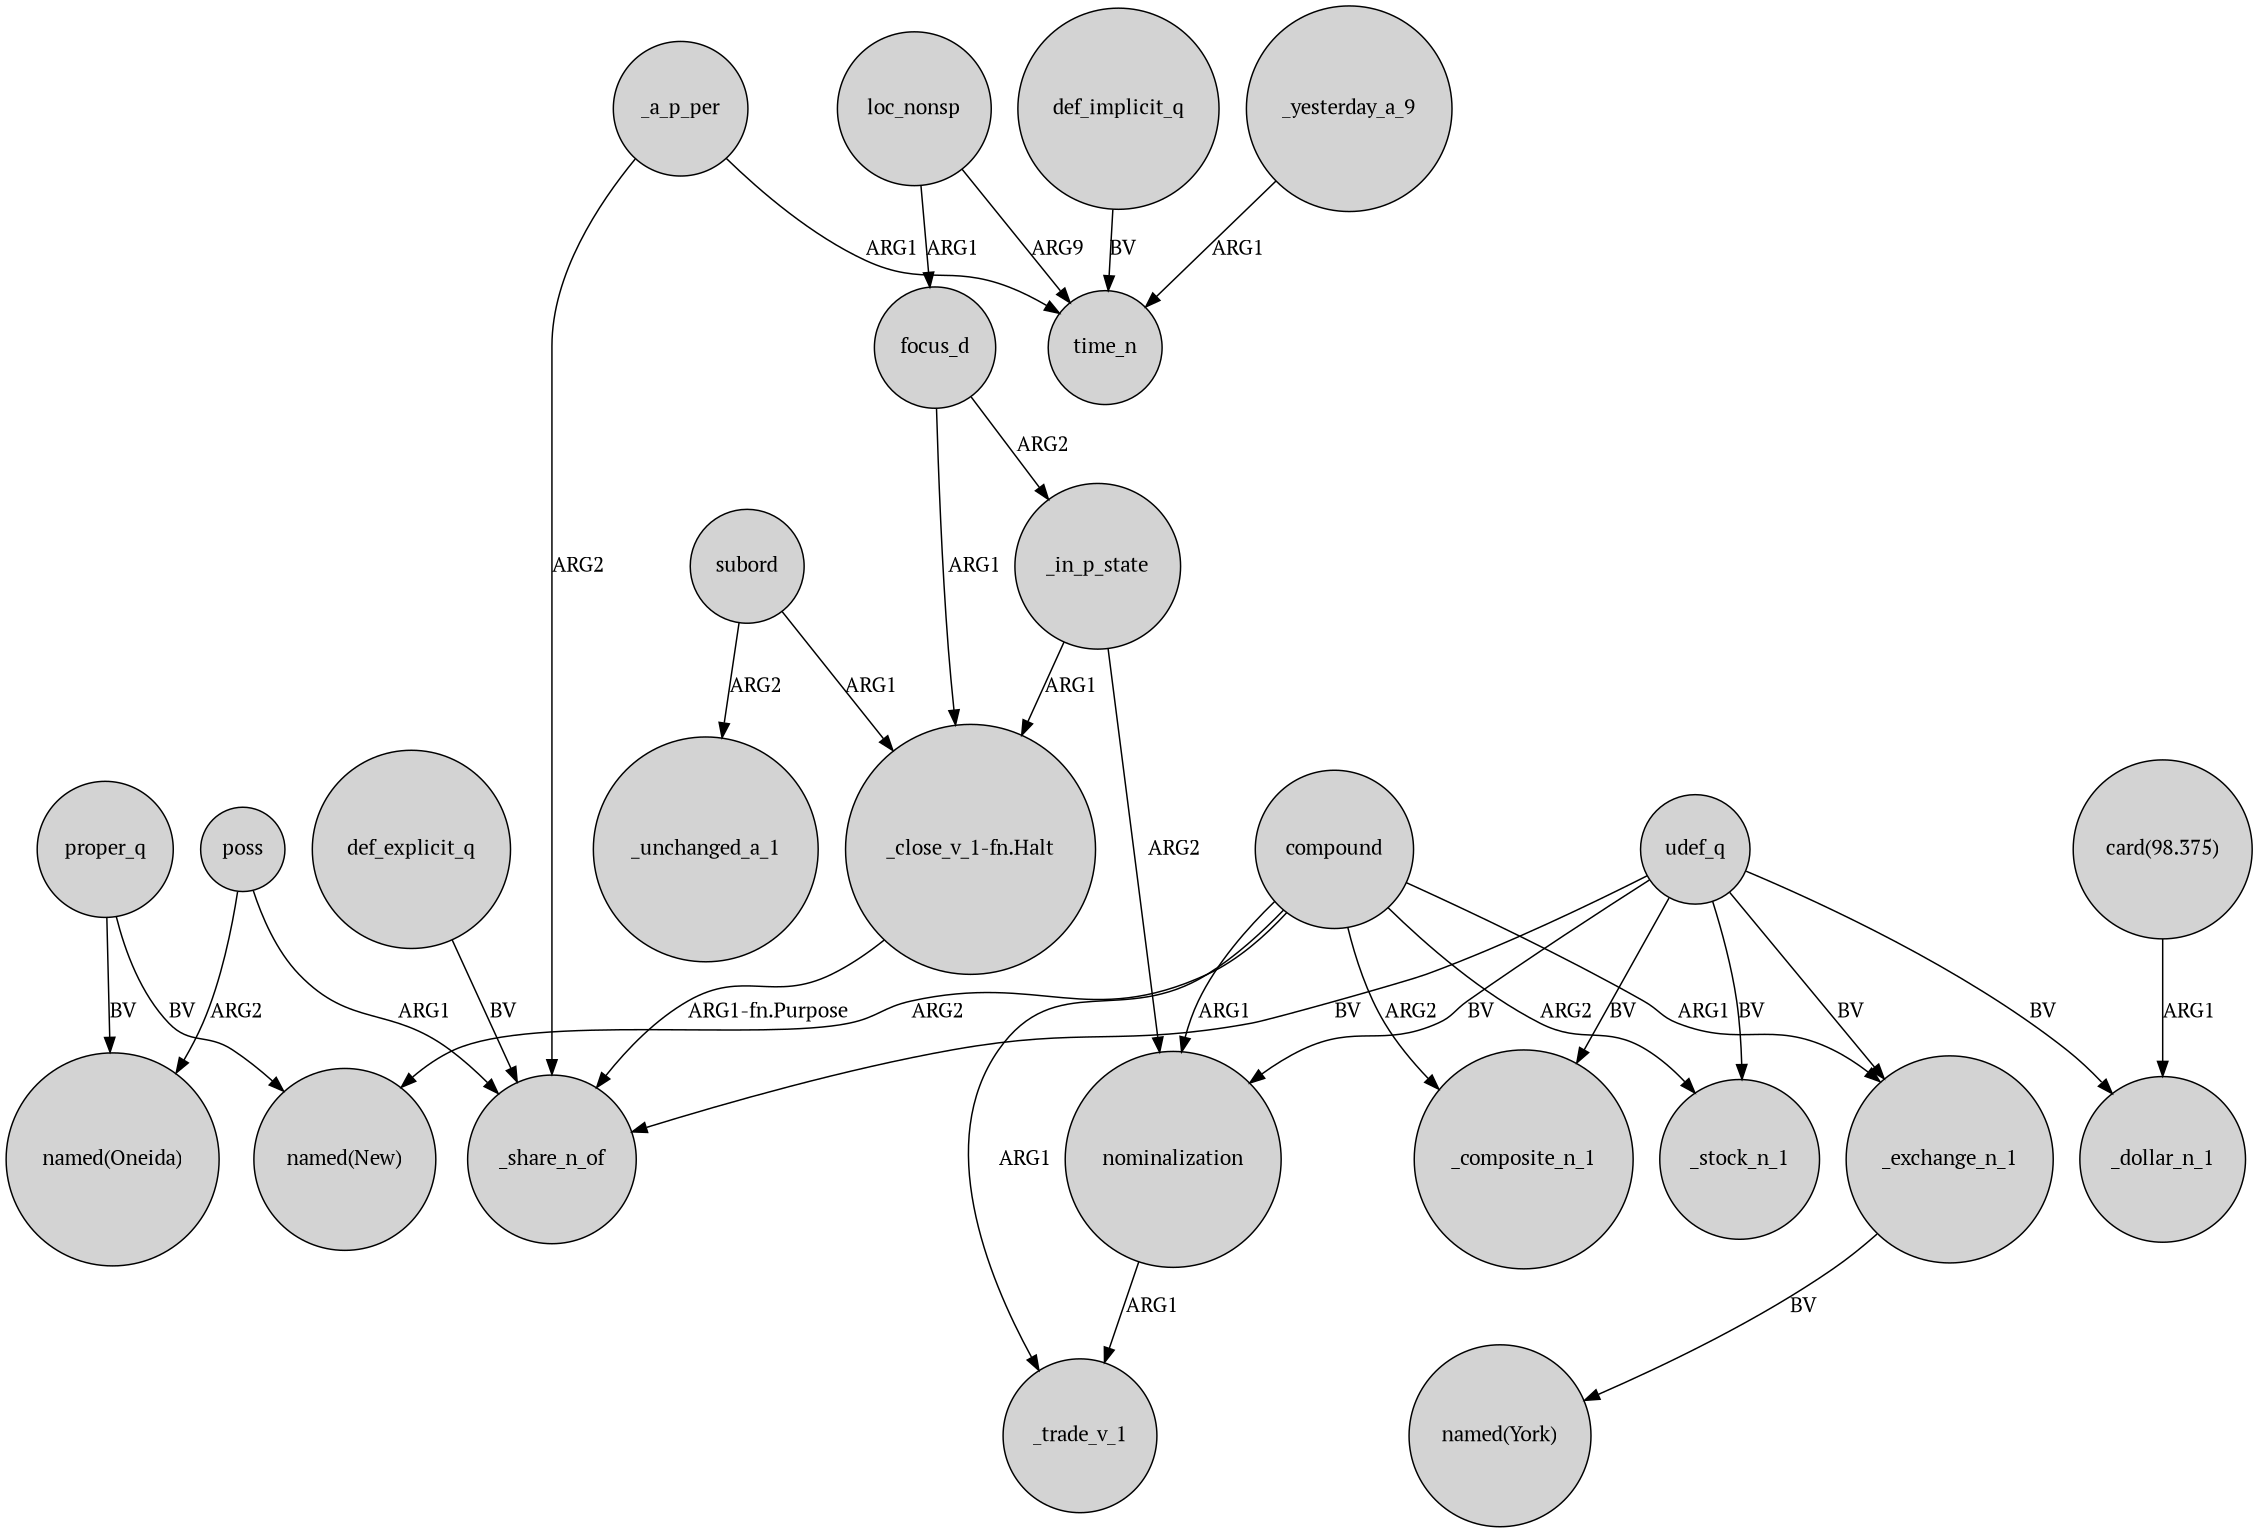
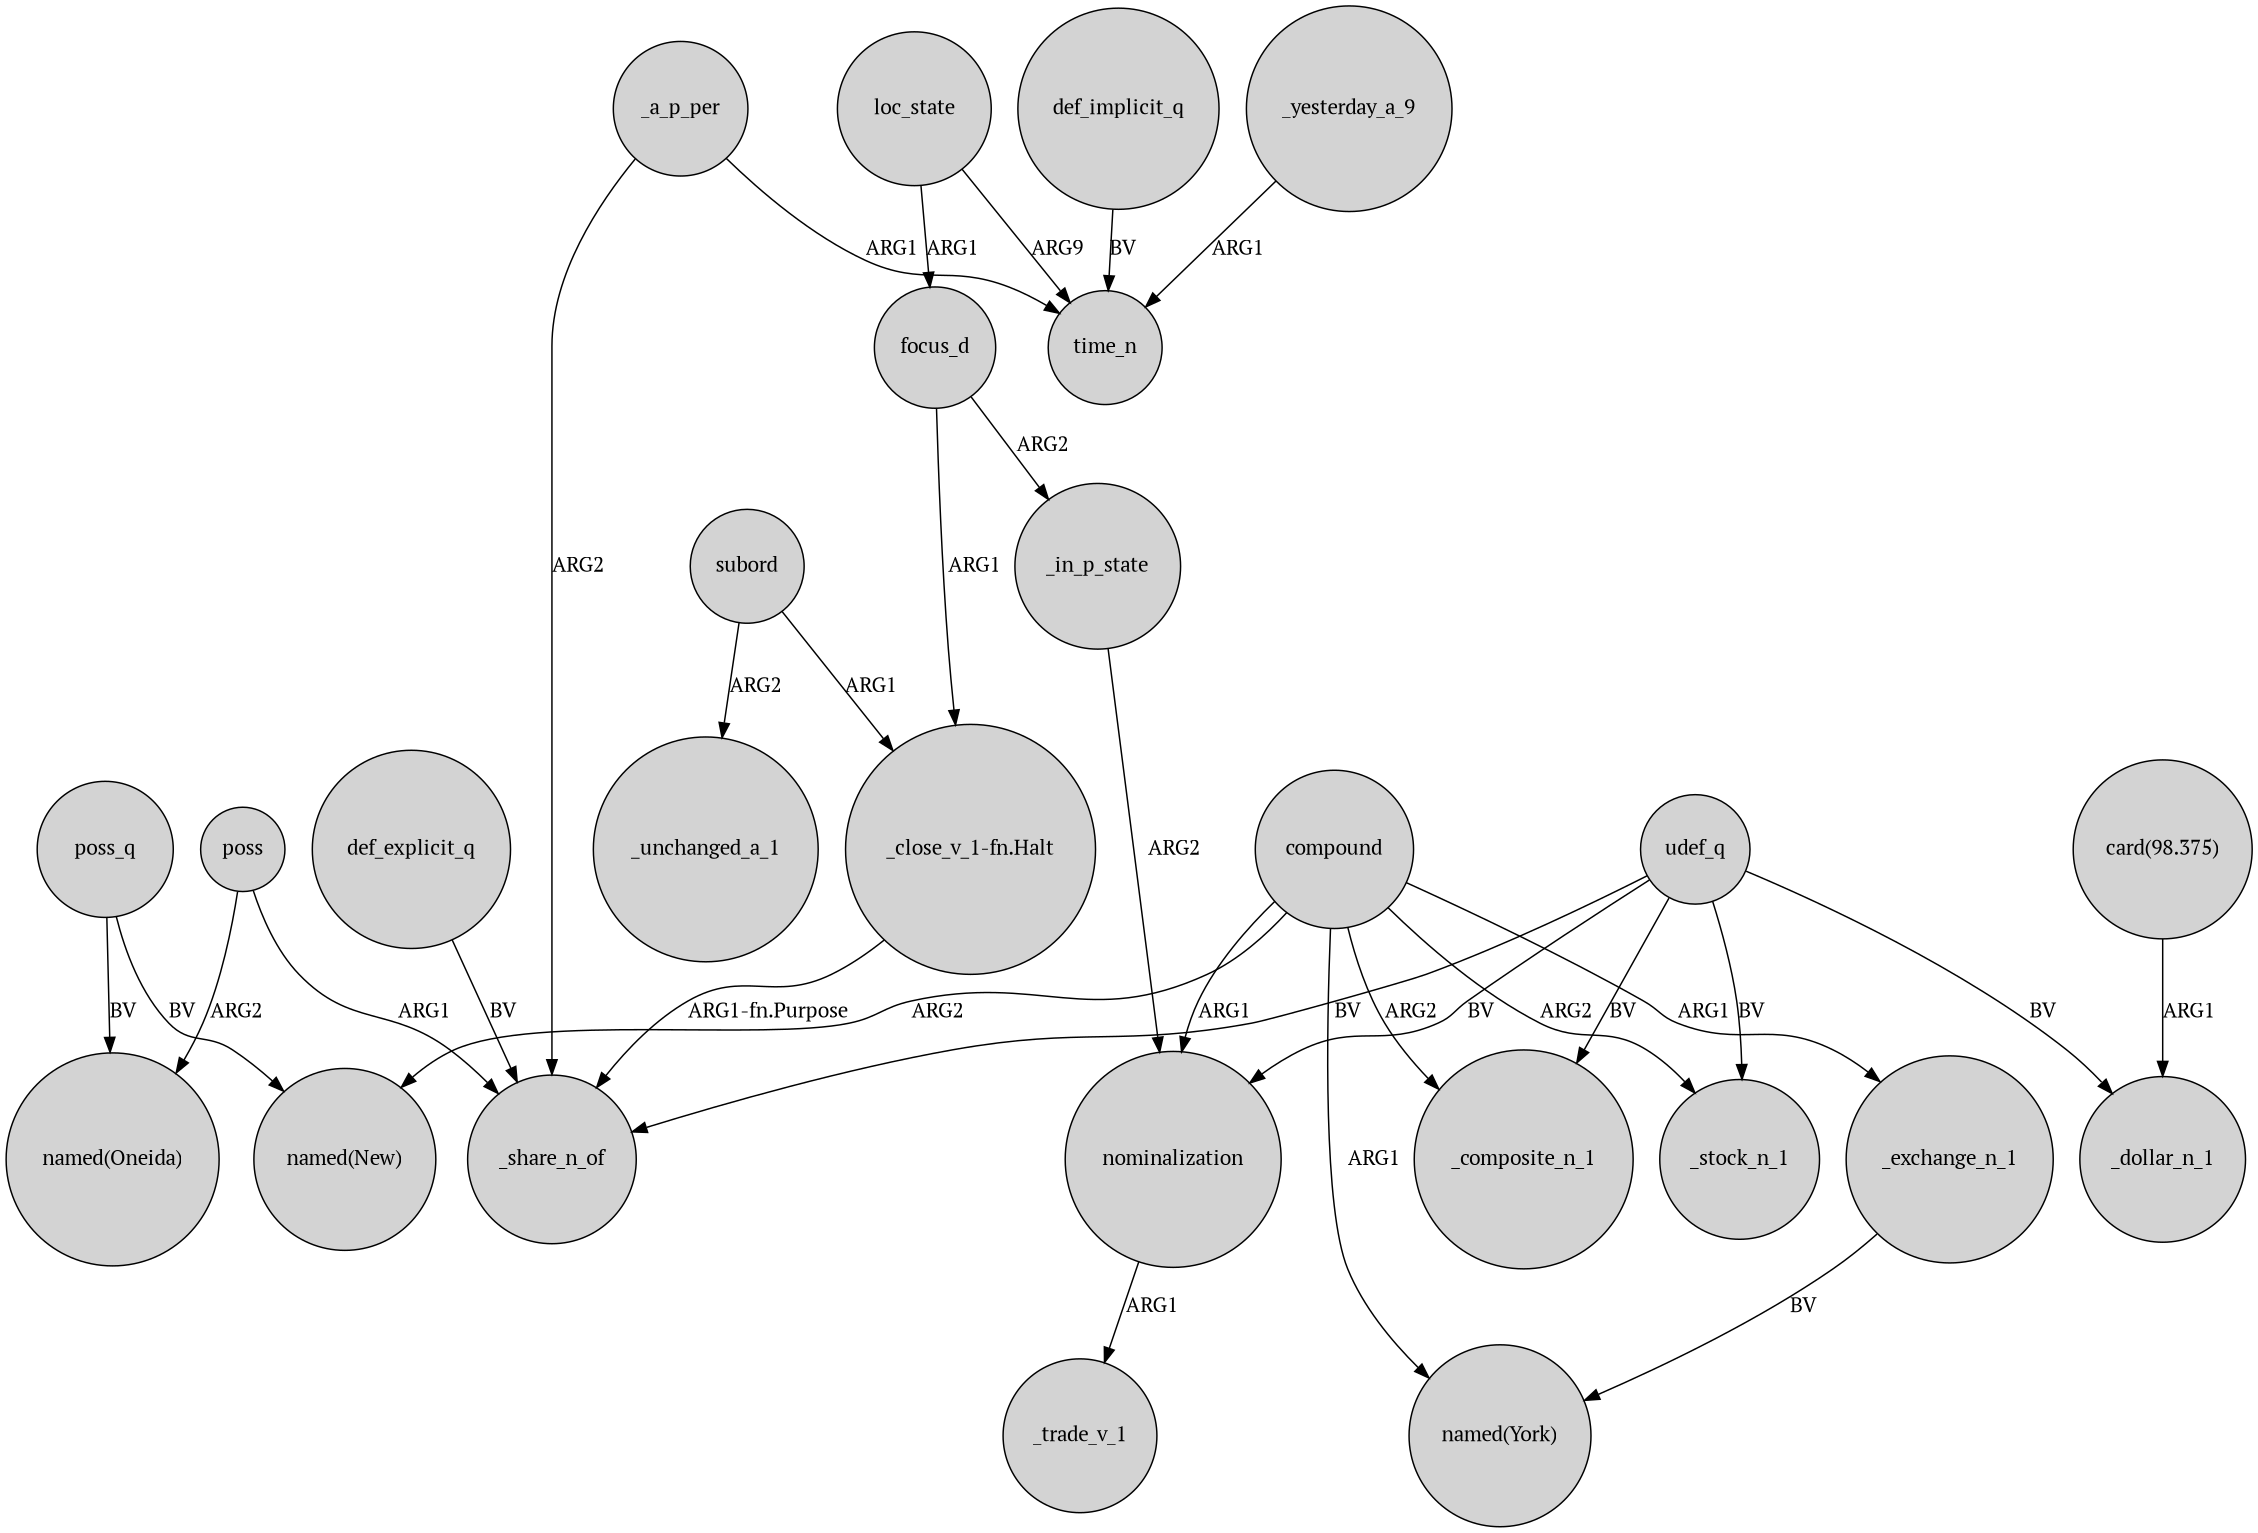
node "loc_nonsp": label "loc_nonsp" -> "loc_state"
edge "_in_p_state" -> "_close_v_1-fn.Halt": removed, label "ARG1"
node "proper_q": label "proper_q" -> "poss_q"
edge "udef_q" -> "_exchange_n_1": removed, label "BV"
edge "compound" -> "_trade_v_1": now "compound" -> "named(York)"
